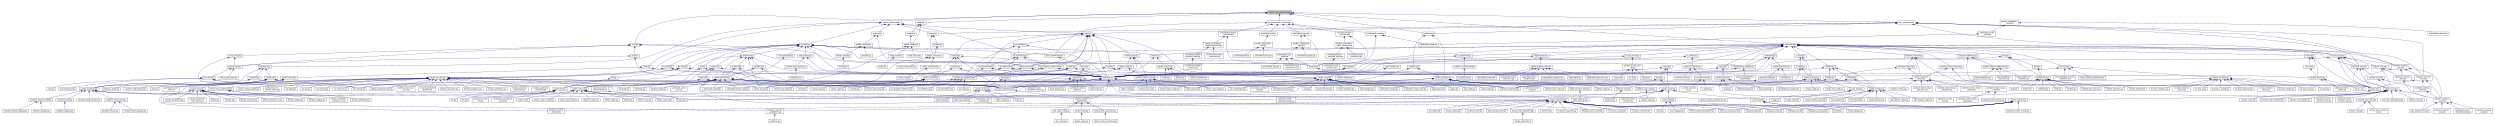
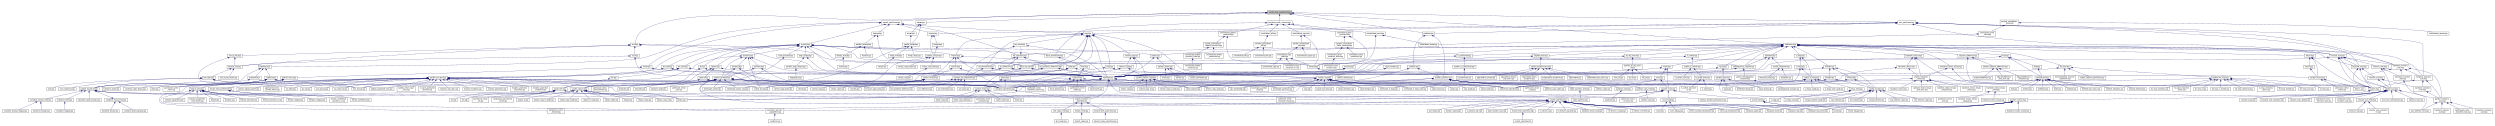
edge "set_operation.hpp" -> "set_union.hpp": reversed
edge "transform_binary_tests.hpp" -> "parallel_transform.hpp": reversed
edge "stream.cpp" -> "partitioned_vector _spmd_foreach.cpp": now "stream.cpp" -> "parallel_fill.hpp"
